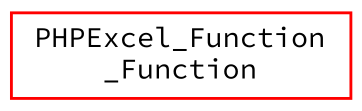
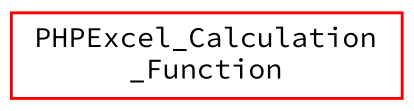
node "PHPExcel_Function _Function": label "PHPExcel_Function _Function" -> "PHPExcel_Calculation _Function"
